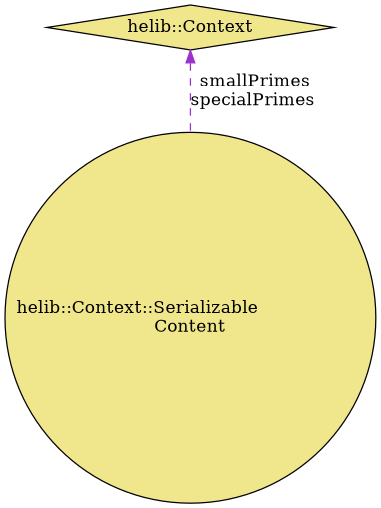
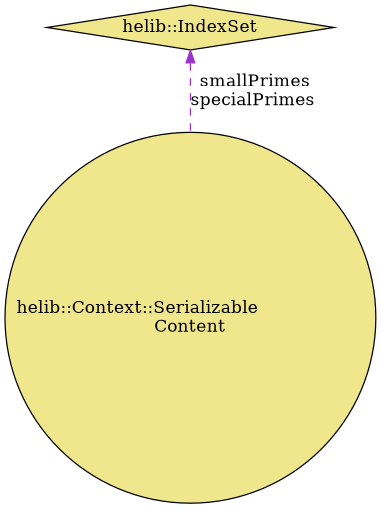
node "helib::Context": label "helib::Context" -> "helib::IndexSet"
